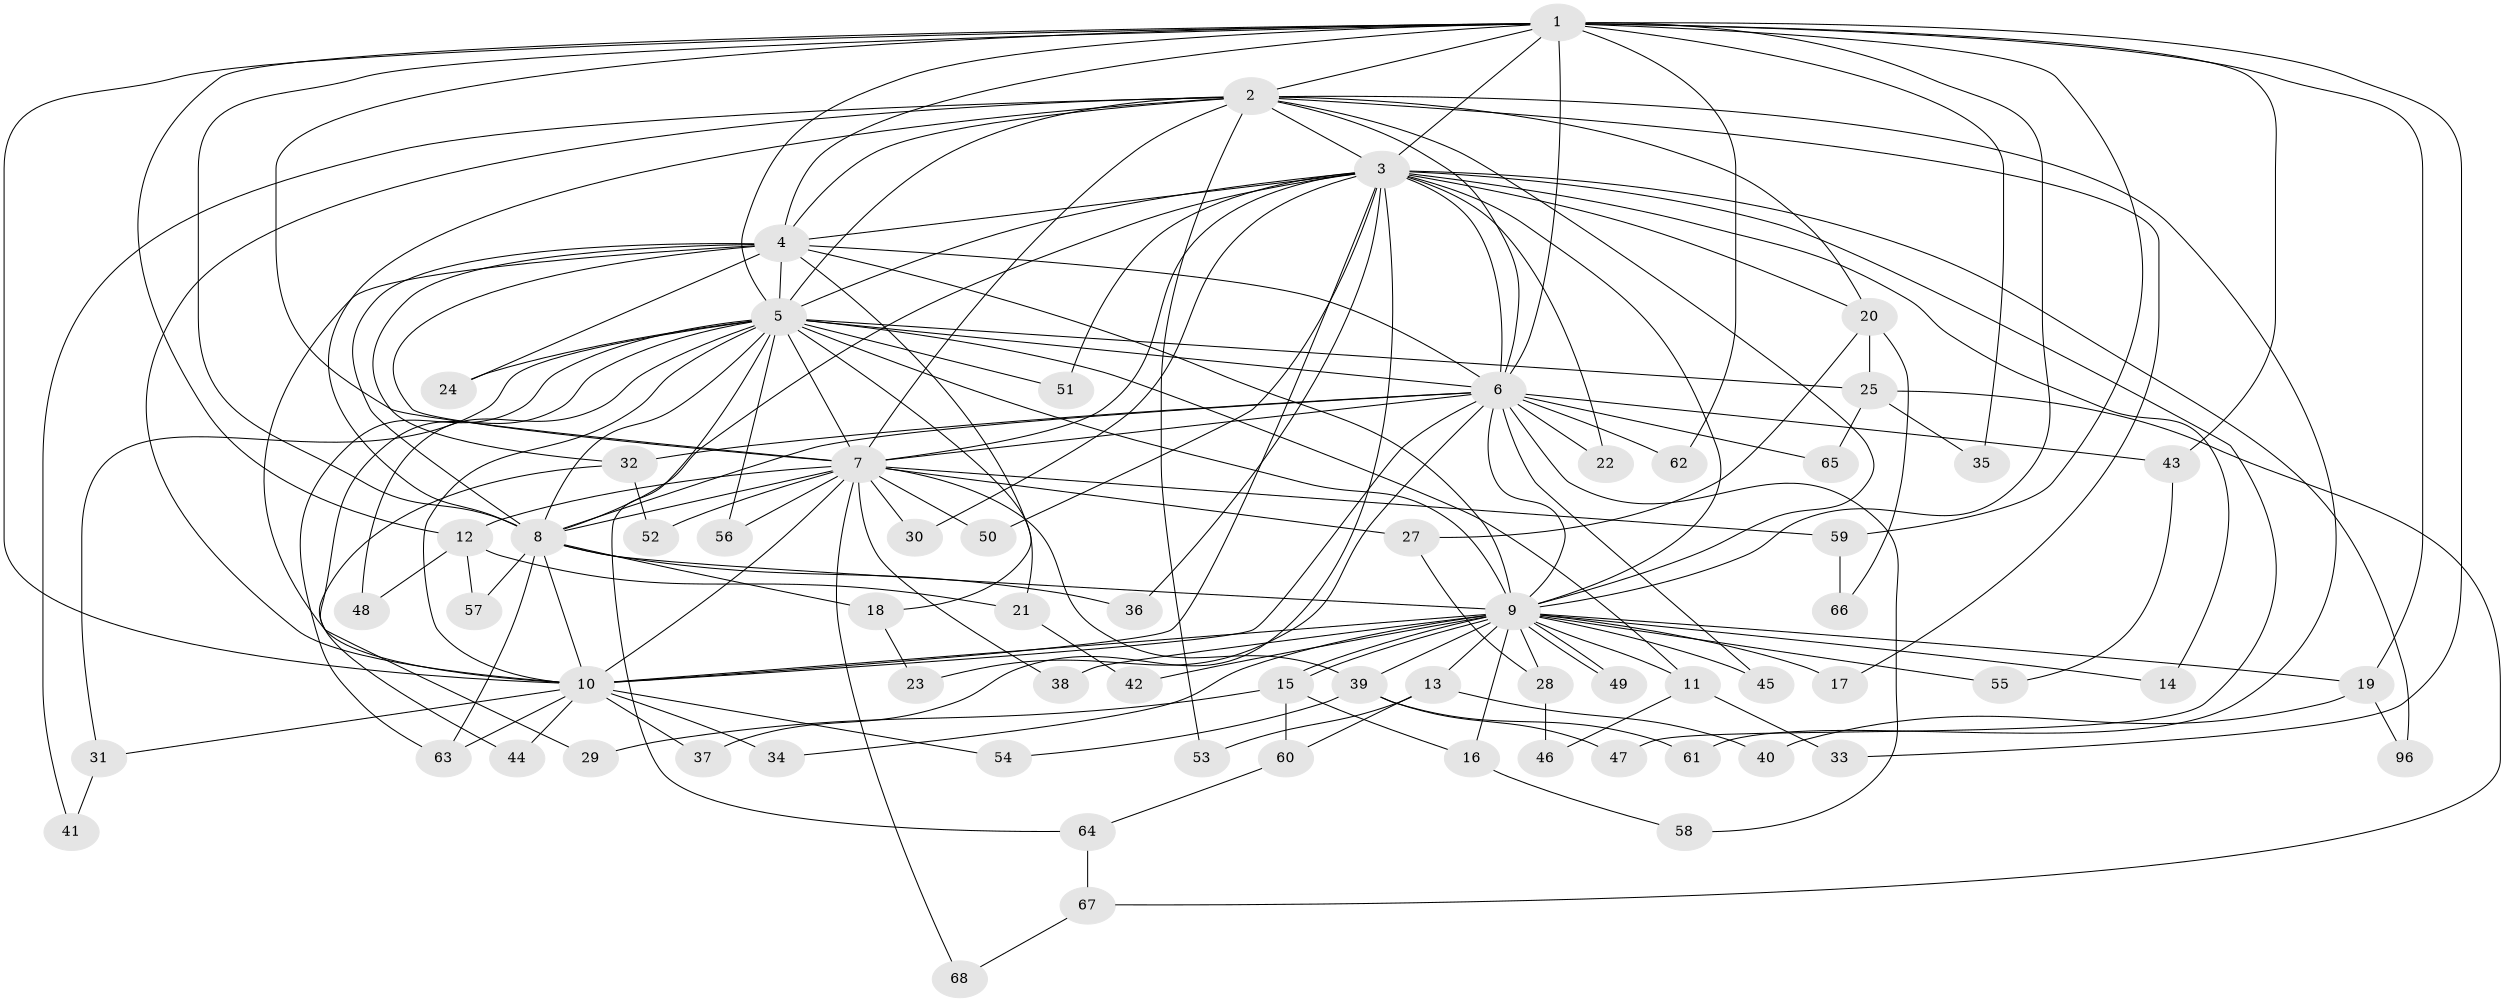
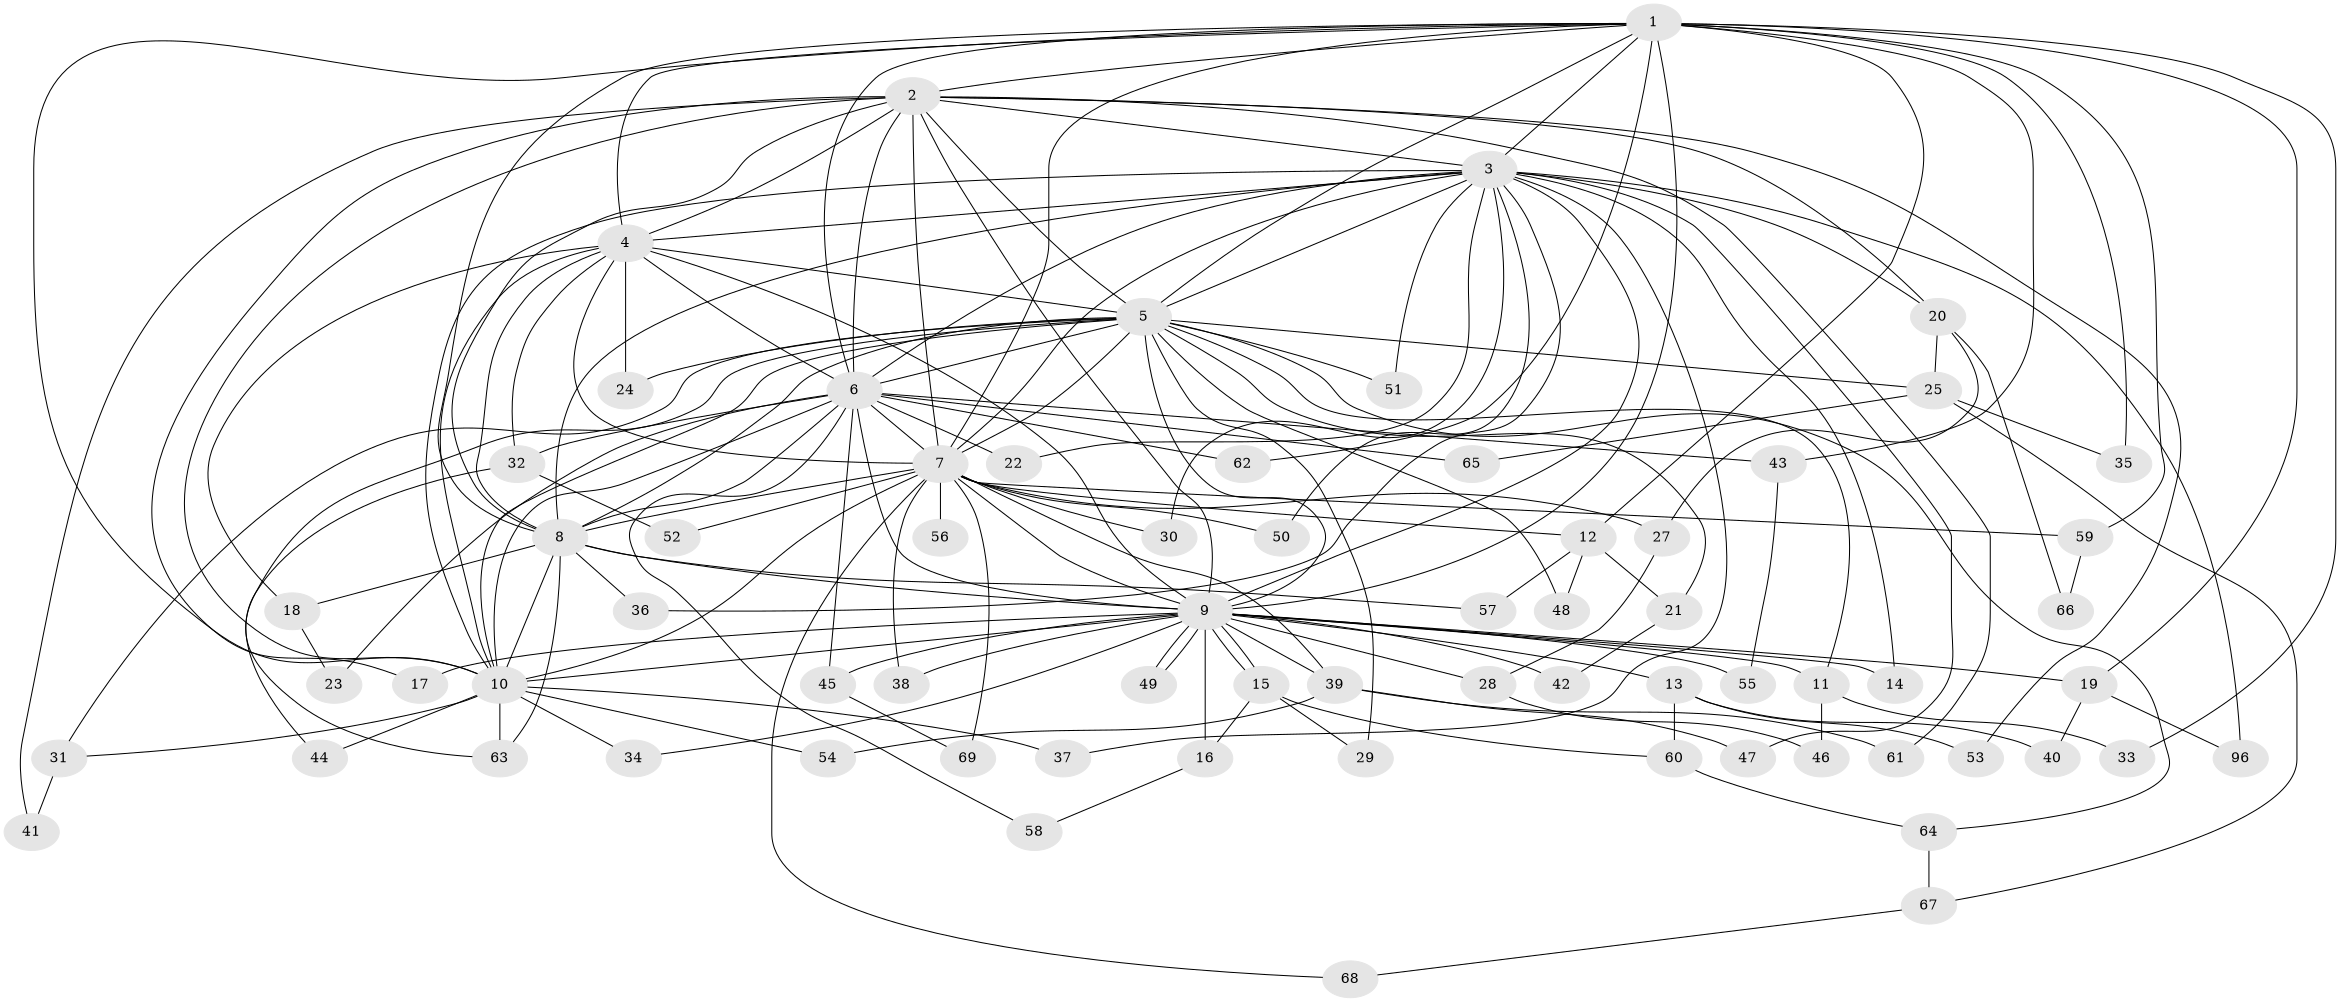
edge "5" -- "56": removed
edge "7" -- "9": added
node "69": added
